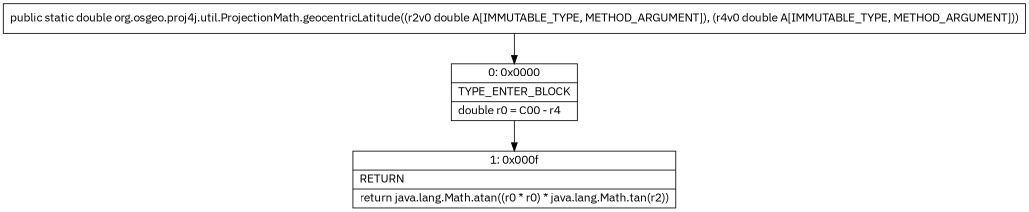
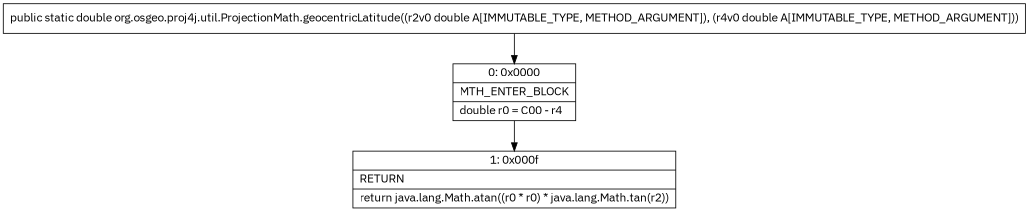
node "0: 0x0000": text "TYPE_ENTER_BLOCK" -> "MTH_ENTER_BLOCK"
